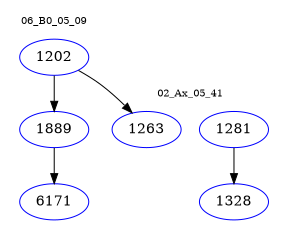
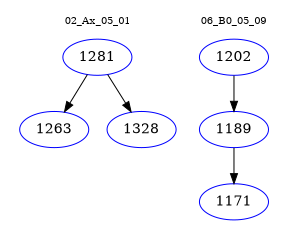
edge "1202" -> "1263": now "1281" -> "1263"
cluster "02_Ax_05_41": label "02_Ax_05_41" -> "02_Ax_05_01"
node "1889": label "1889" -> "1189"
node "6171": label "6171" -> "1171"
